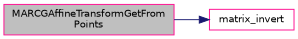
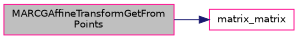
node "matrix_invert": label "matrix_invert" -> "matrix_matrix"
